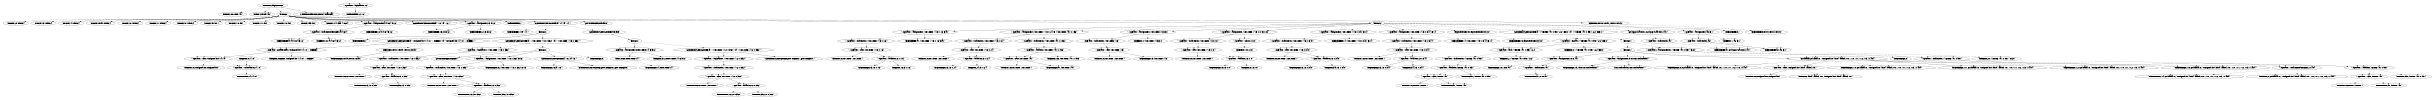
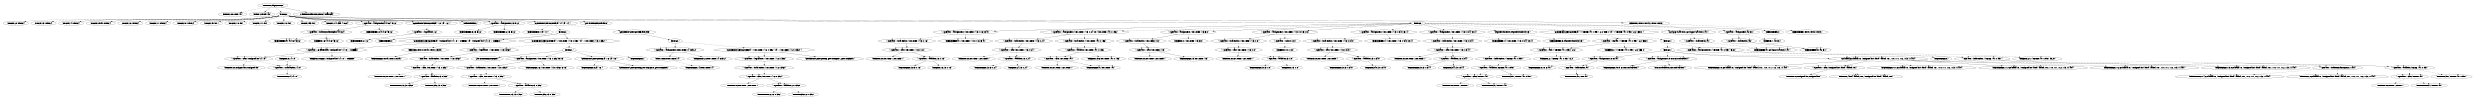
edge "(CONTROL_STRUCTURE,if ( !v2 ),if ( !v2 ))" -> "(IDENTIFIER,v3,v3 = v2)": now "(CONTROL_STRUCTURE,if ( !v2 ),if ( !v2 ))" -> "(<operator>.logicalNot,!v2)"
